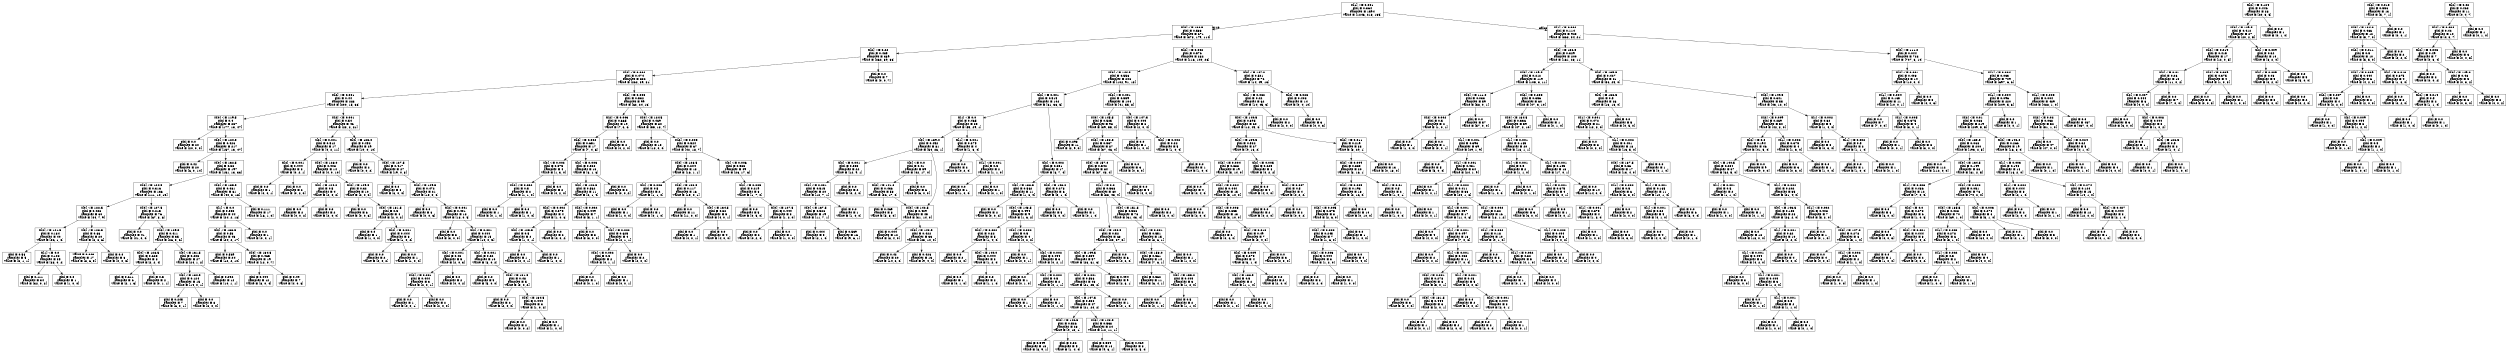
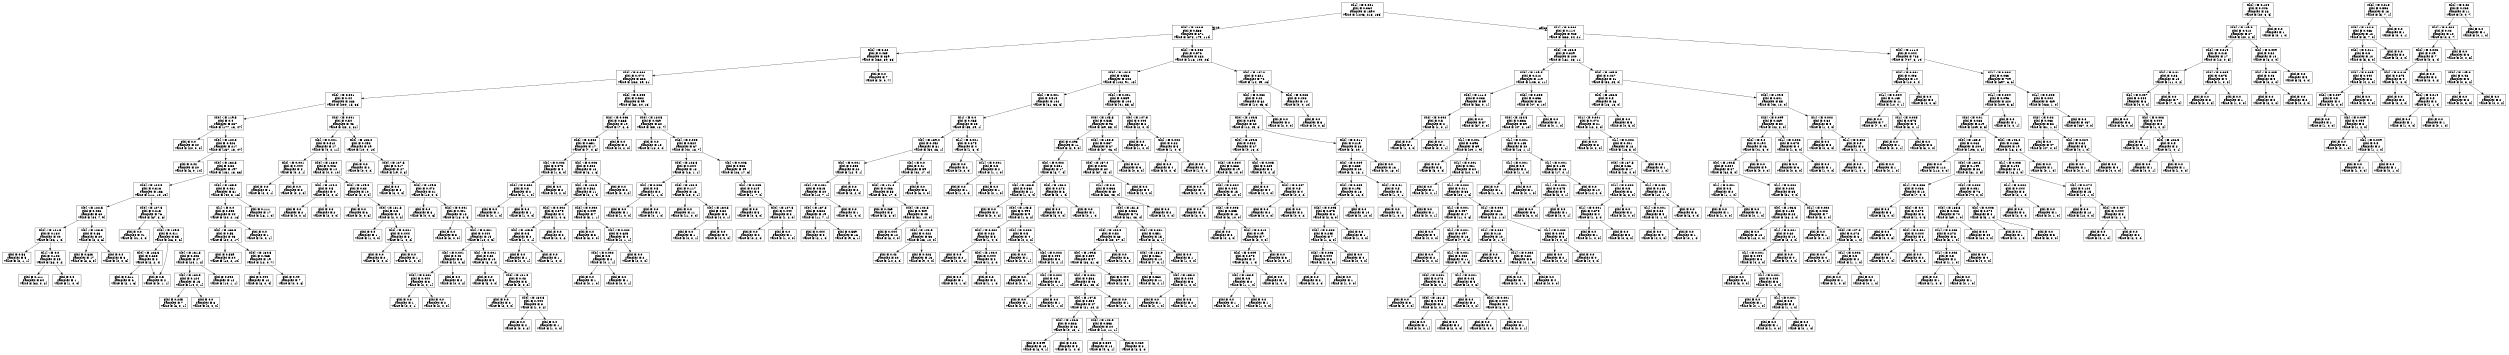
edge "X[2] <= 0.003 gini = 0.49 samples = 7 value = [0, 3, 4]" -> "X[0] <= 149.0 gini = 0.48 samples = 5 value = [0, 3, 2]": now "X[2] <= 0.003 gini = 0.49 samples = 7 value = [0, 3, 4]" -> "X[2] <= 0.013 gini = 0.375 samples = 4 value = [1, 3, 0]"
edge "X[2] <= 0.001 gini = 0.515 samples = 102 value = [61, 36, 5]" -> "X[2] <= 0.002 gini = 0.651 samples = 17 value = [6, 7, 4]": now "gini = 0.298 samples = 11 value = [2, 9, 0]" -> "X[2] <= 0.002 gini = 0.651 samples = 17 value = [6, 7, 4]"
node "gini = 0.0 samples = 4 value = [0, 0, 4]": added
edge "X[0] <= 139.0 gini = 0.452 samples = 81 value = [54, 26, 1]" -> "X[0] <= 142.5 gini = 0.429 samples = 45 value = [31, 14, 0]": now "X[0] <= 139.0 gini = 0.452 samples = 81 value = [54, 26, 1]" -> "X[2] <= 0.0 gini = 0.41 samples = 59 value = [42, 17, 0]"
edge "X[1] <= 0.003 gini = 0.486 samples = 12 value = [7, 0, 5]" -> "X[2] <= 0.0 gini = 0.278 samples = 6 value = [1, 0, 5]": removed
edge "X[1] <= 0.0 gini = 0.538 samples = 80 value = [33, 43, 4]" -> "X[0] <= 150.5 gini = 0.52 samples = 63 value = [23, 37, 3]": now "X[0] <= 151.5 gini = 0.536 samples = 78 value = [31, 43, 4]" -> "X[0] <= 150.5 gini = 0.52 samples = 63 value = [23, 37, 3]"
edge "X[0] <= 129.5 gini = 0.411 samples = 35 value = [26, 3, 6]" -> "X[0] <= 131.5 gini = 0.203 samples = 27 value = [24, 1, 2]": now "X[0] <= 129.5 gini = 0.411 samples = 35 value = [26, 3, 6]" -> "gini = 0.5 samples = 2 value = [0, 1, 1]"
node "value = 0.623 samples = 17 value = [8, 6, 3]": label "value = 0.623 samples = 17 value = [8, 6, 3]" -> "gini = 0.623 samples = 17 value = [8, 6, 3]"
